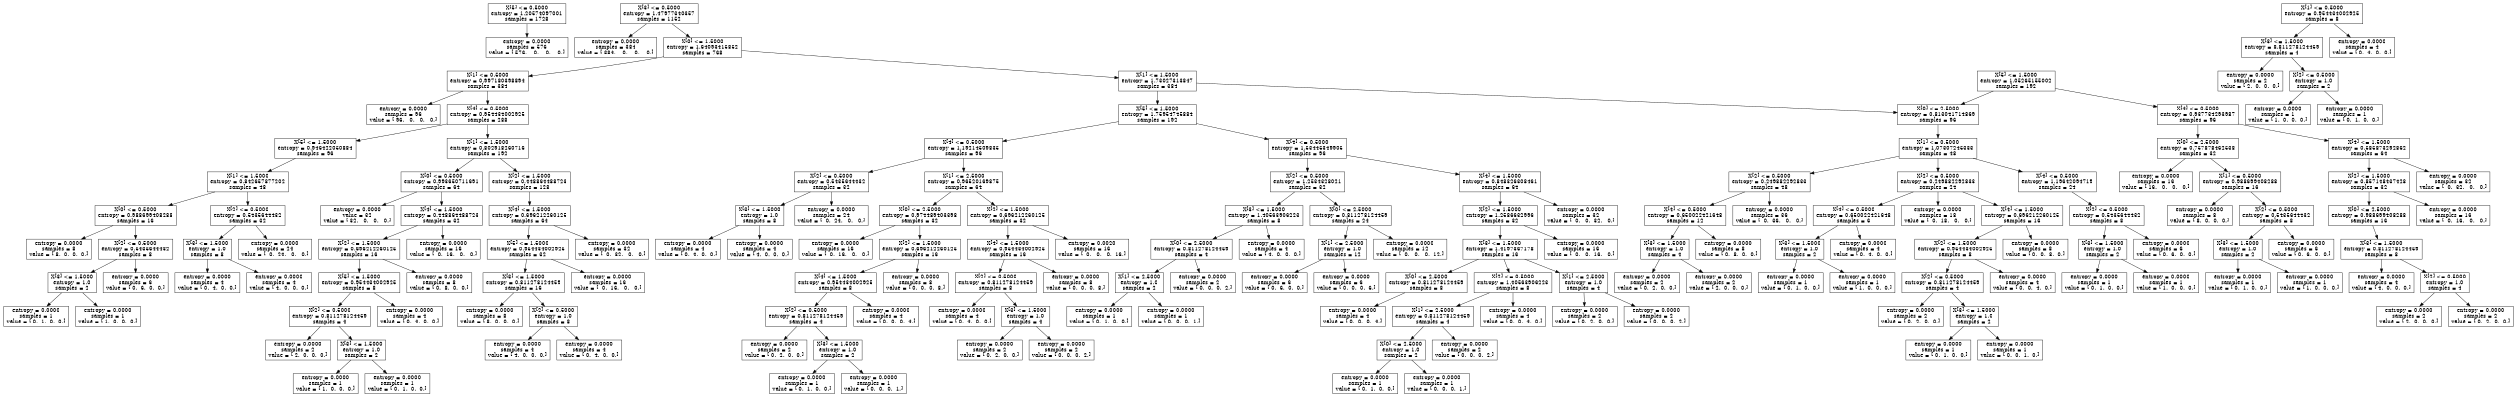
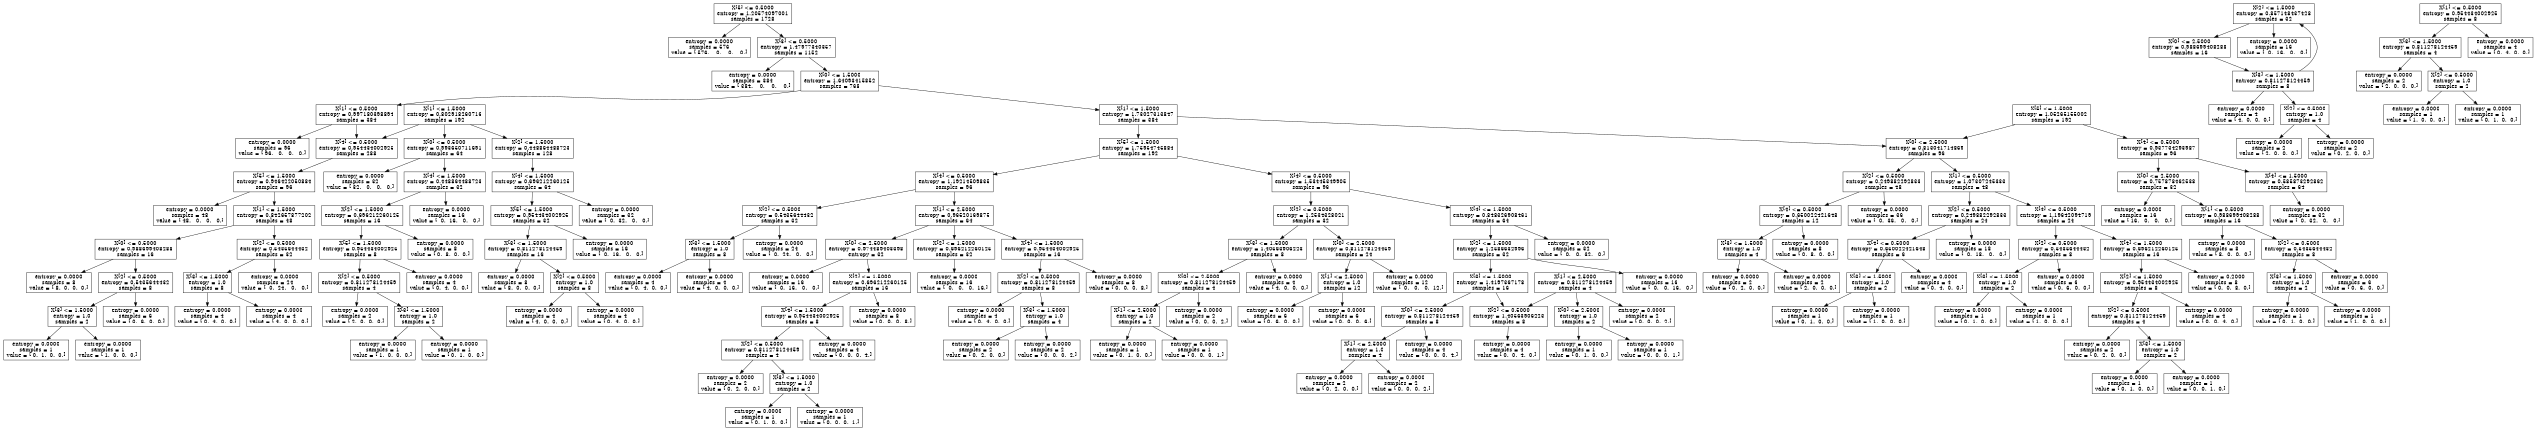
edge "X[5] <= 0.5000 entropy = 1.20574097001 samples = 1728" -> "X[3] <= 0.5000 entropy = 1.47977340357 samples = 1152": added
node "X[3] <= 1.5000 entropy = 8.811278124459 samples = 4": label "X[3] <= 1.5000 entropy = 8.811278124459 samples = 4" -> "X[3] <= 1.5000 entropy = 0.811278124459 samples = 4"
edge "X[4] <= 0.5000 entropy = 0.954434002925 samples = 288" -> "X[1] <= 1.5000 entropy = 0.802918260716 samples = 192": reversed
edge "X[4] <= 1.5000 entropy = 0.585873292862 samples = 64" -> "X[2] <= 1.5000 entropy = 0.857148437428 samples = 32": now "X[3] <= 1.5000 entropy = 0.811278124459 samples = 8" -> "X[2] <= 1.5000 entropy = 0.857148437428 samples = 32"
edge "X[1] <= 0.5000 entropy = 1.07307245333 samples = 48" -> "X[2] <= 0.5000 entropy = 0.249882292833 samples = 48": now "X[0] <= 2.5000 entropy = 0.813041714869 samples = 96" -> "X[2] <= 0.5000 entropy = 0.249882292833 samples = 48"
node "X[4] <= 1.5000 entropy = 0.848326308461 samples = 64": label "X[4] <= 1.5000 entropy = 0.848326308461 samples = 64" -> "X[4] <= 1.5000 entropy = 0.848326908461 samples = 64"
edge "X[2] <= 0.5000 entropy = 0.249882292833 samples = 24" -> "X[4] <= 1.5000 entropy = 0.696212260125 samples = 16": now "X[4] <= 0.5000 entropy = 1.19642094719 samples = 24" -> "X[4] <= 1.5000 entropy = 0.696212260125 samples = 16"
node "entropy = 0.0000 samples = 48 value = [ 48.   0.   0.   0.]": added
node "entropy = 0.0000 value = 32 value = [ 32.   0.   0.   0.]": label "entropy = 0.0000 value = 32 value = [ 32.   0.   0.   0.]" -> "entropy = 0.0000 samples = 32 value = [ 32.   0.   0.   0.]"
node "X[0] <= 2.5000 entropy = 0.974489403398 samples = 32": label "X[0] <= 2.5000 entropy = 0.974489403398 samples = 32" -> "X[0] <= 2.5000 entropy = 0.974489403398 entropy = 32"
edge "X[2] <= 1.5000 entropy = 0.696212260125 samples = 32" -> "X[4] <= 1.5000 entropy = 0.954434002925 samples = 16": now "X[1] <= 2.5000 entropy = 0.96520169875 samples = 64" -> "X[4] <= 1.5000 entropy = 0.954434002925 samples = 16"
node "entropy = 0.0020 samples = 16 value = [  0.   0.   0.  16.]": label "entropy = 0.0020 samples = 16 value = [  0.   0.   0.  16.]" -> "entropy = 0.0000 samples = 16 value = [  0.   0.   0.  16.]"
node "entropy = 0.0000 samples = 8 value = [ 0.  0.  8.  0.]": label "entropy = 0.0000 samples = 8 value = [ 0.  0.  8.  0.]" -> "entropy = 0.2000 samples = 8 value = [ 0.  0.  8.  0.]"
edge "X[3] <= 1.5000 entropy = 1.4197367178 samples = 16" -> "X[1] <= 2.5000 entropy = 1.0 samples = 4": now "X[0] <= 2.5000 entropy = 0.811278124459 samples = 8" -> "X[1] <= 2.5000 entropy = 1.0 samples = 4"
edge "X[2] <= 0.5000 entropy = 1.40563906223 samples = 8" -> "X[1] <= 2.5000 entropy = 0.811278124459 samples = 4": reversed
